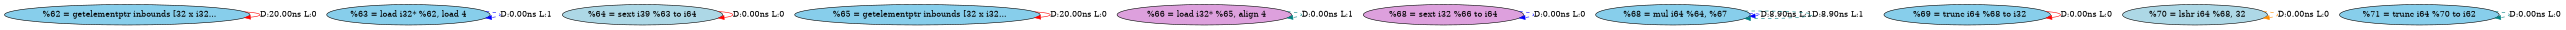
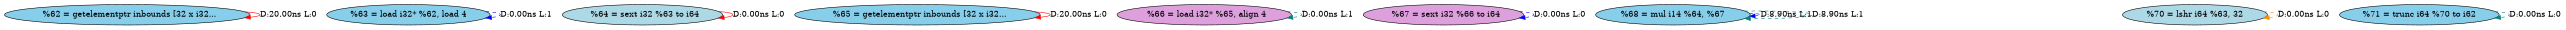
node "%64 = sext i39 %63 to i64": label "%64 = sext i39 %63 to i64" -> "%64 = sext i32 %63 to i64"
node "%68 = sext i32 %66 to i64": label "%68 = sext i32 %66 to i64" -> "%67 = sext i32 %66 to i64"
node "%68 = mul i64 %64, %67": label "%68 = mul i64 %64, %67" -> "%68 = mul i14 %64, %67"
node "%69 = trunc i64 %68 to i32": removed
node "%70 = lshr i64 %68, 32": label "%70 = lshr i64 %68, 32" -> "%70 = lshr i64 %63, 32"
